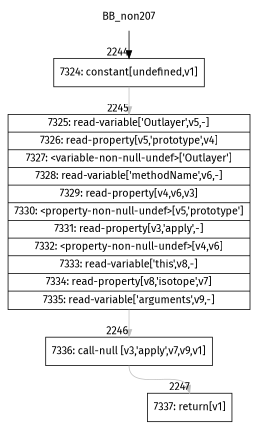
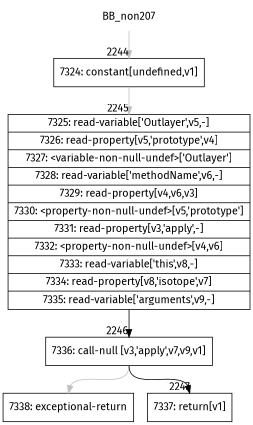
edge "BB_non207" -> "7324: constant[undefined,v1]": color black -> gray
edge "7325: read-variable['Outlayer',v5,-]" -> "7336: call-null [v3,'apply',v7,v9,v1]": color gray -> black
edge "7336: call-null [v3,'apply',v7,v9,v1]" -> "7337: return[v1]": color gray -> black
node "7338: exceptional-return": added
